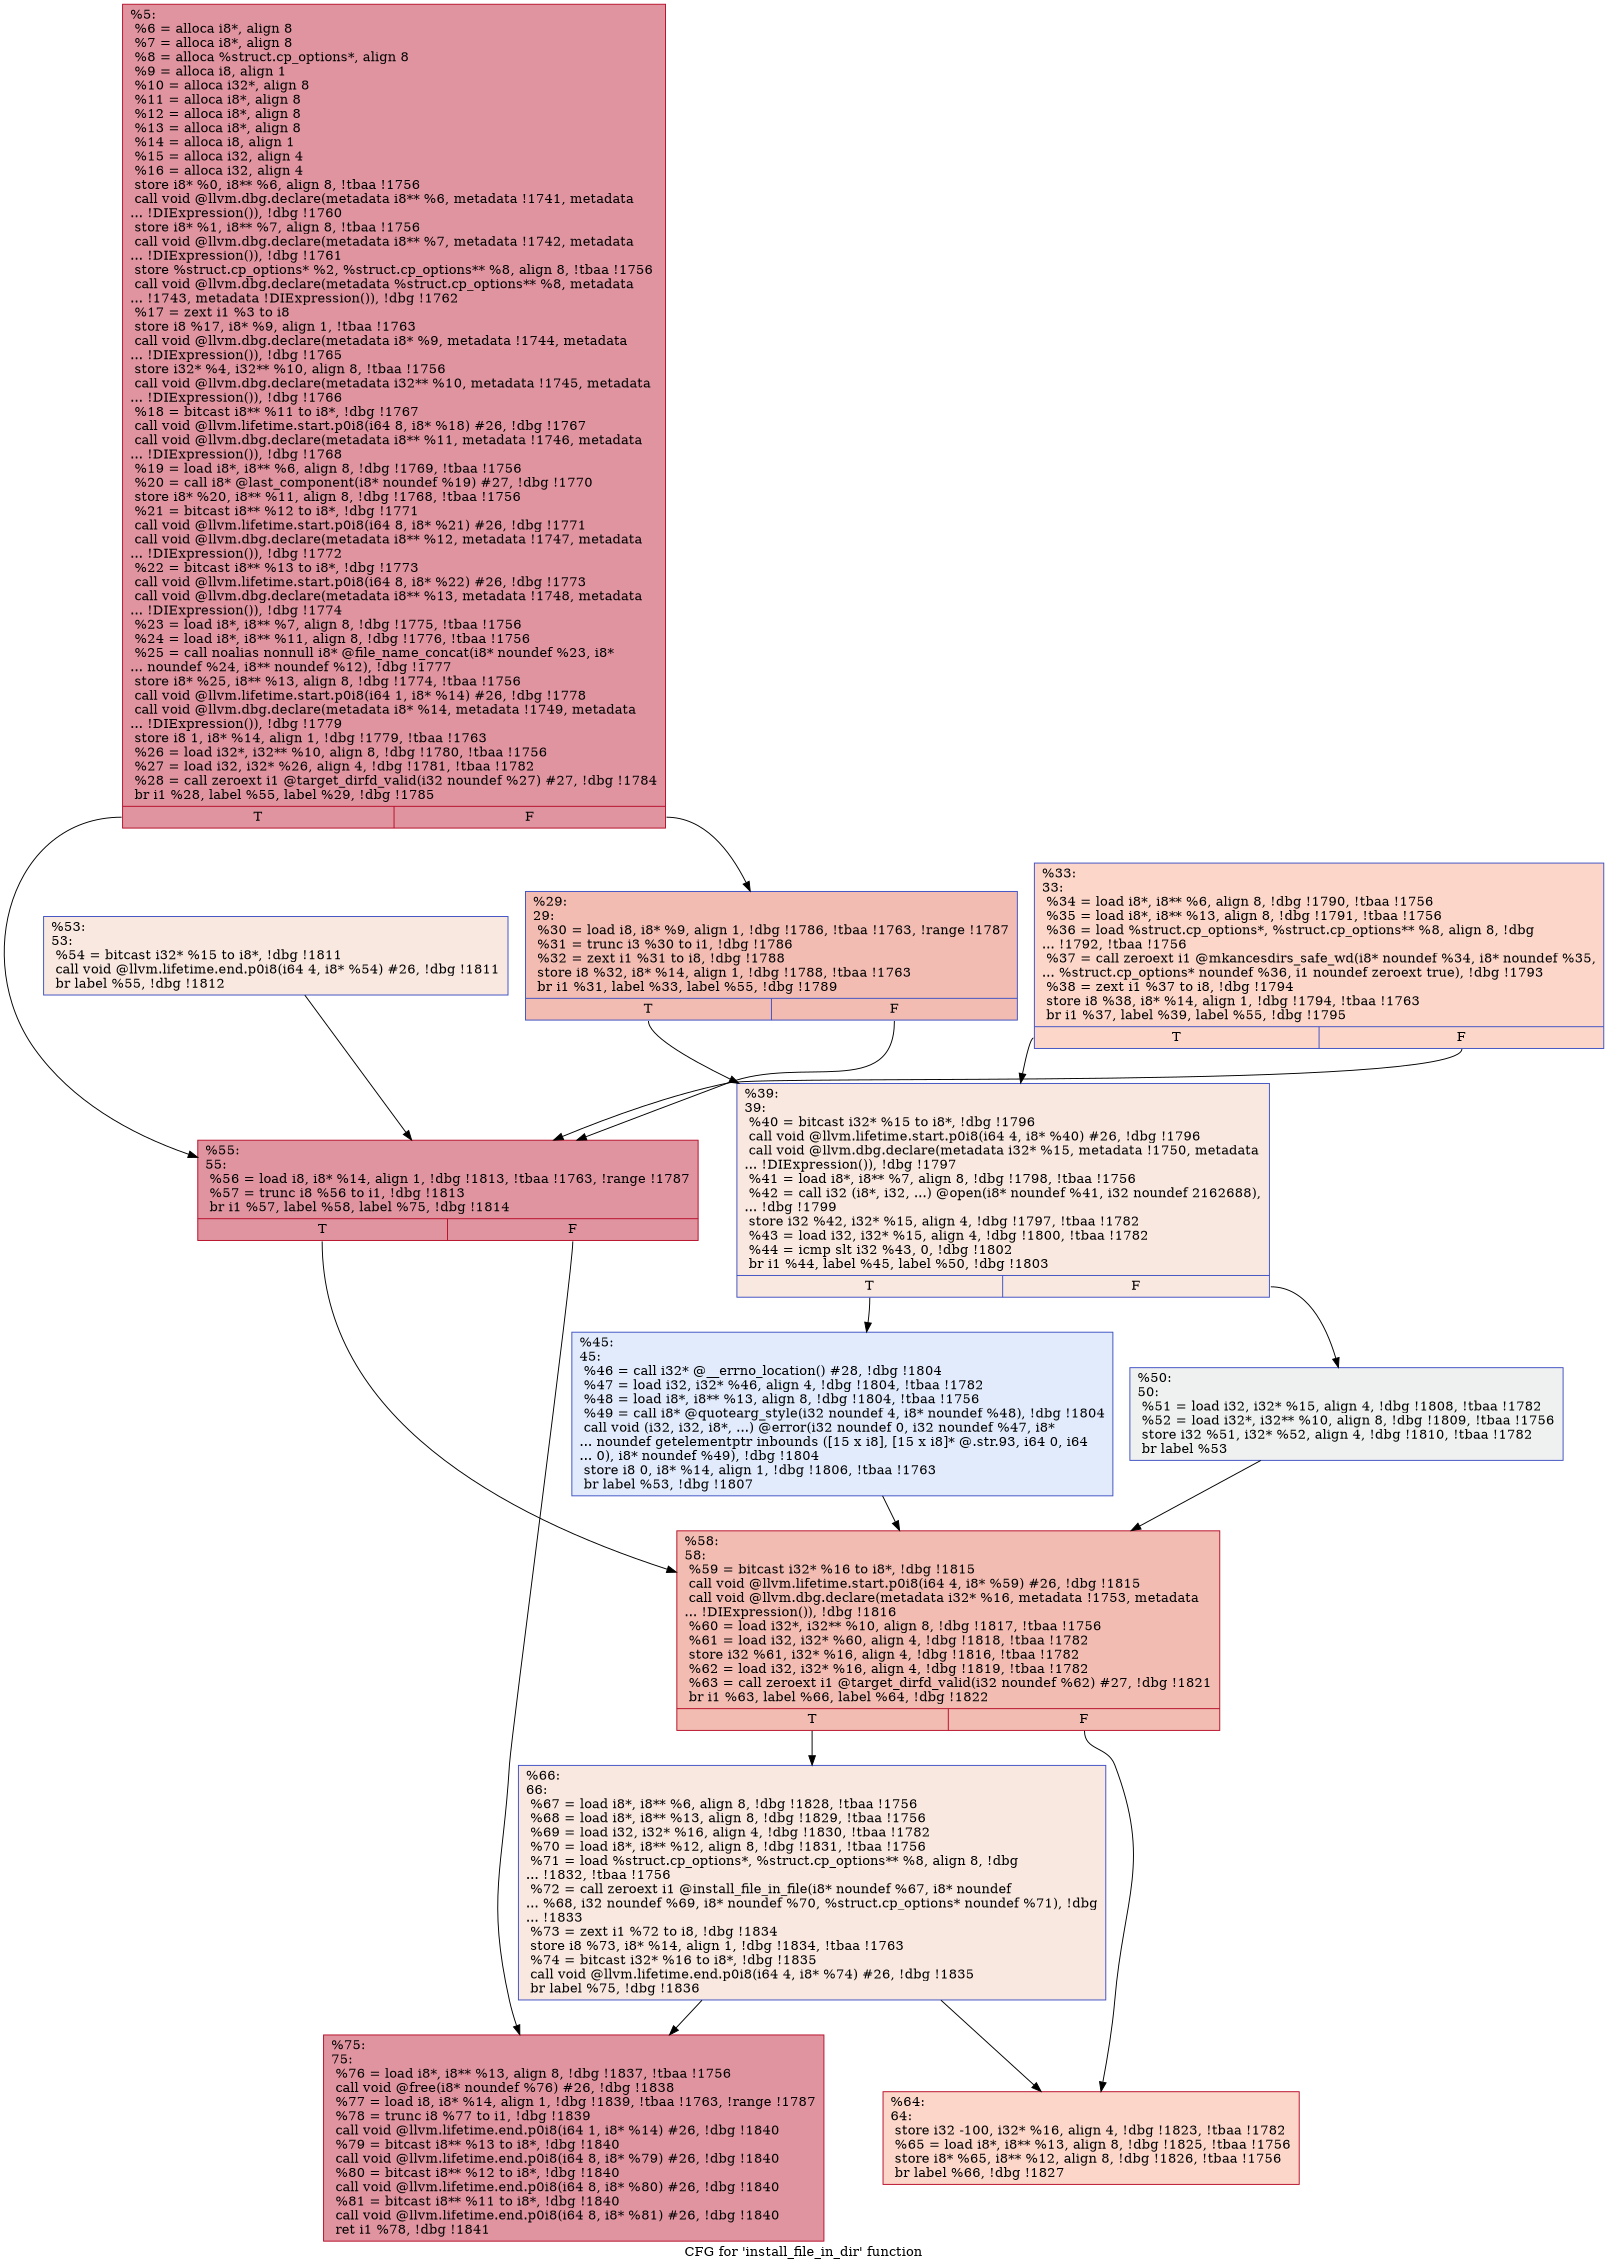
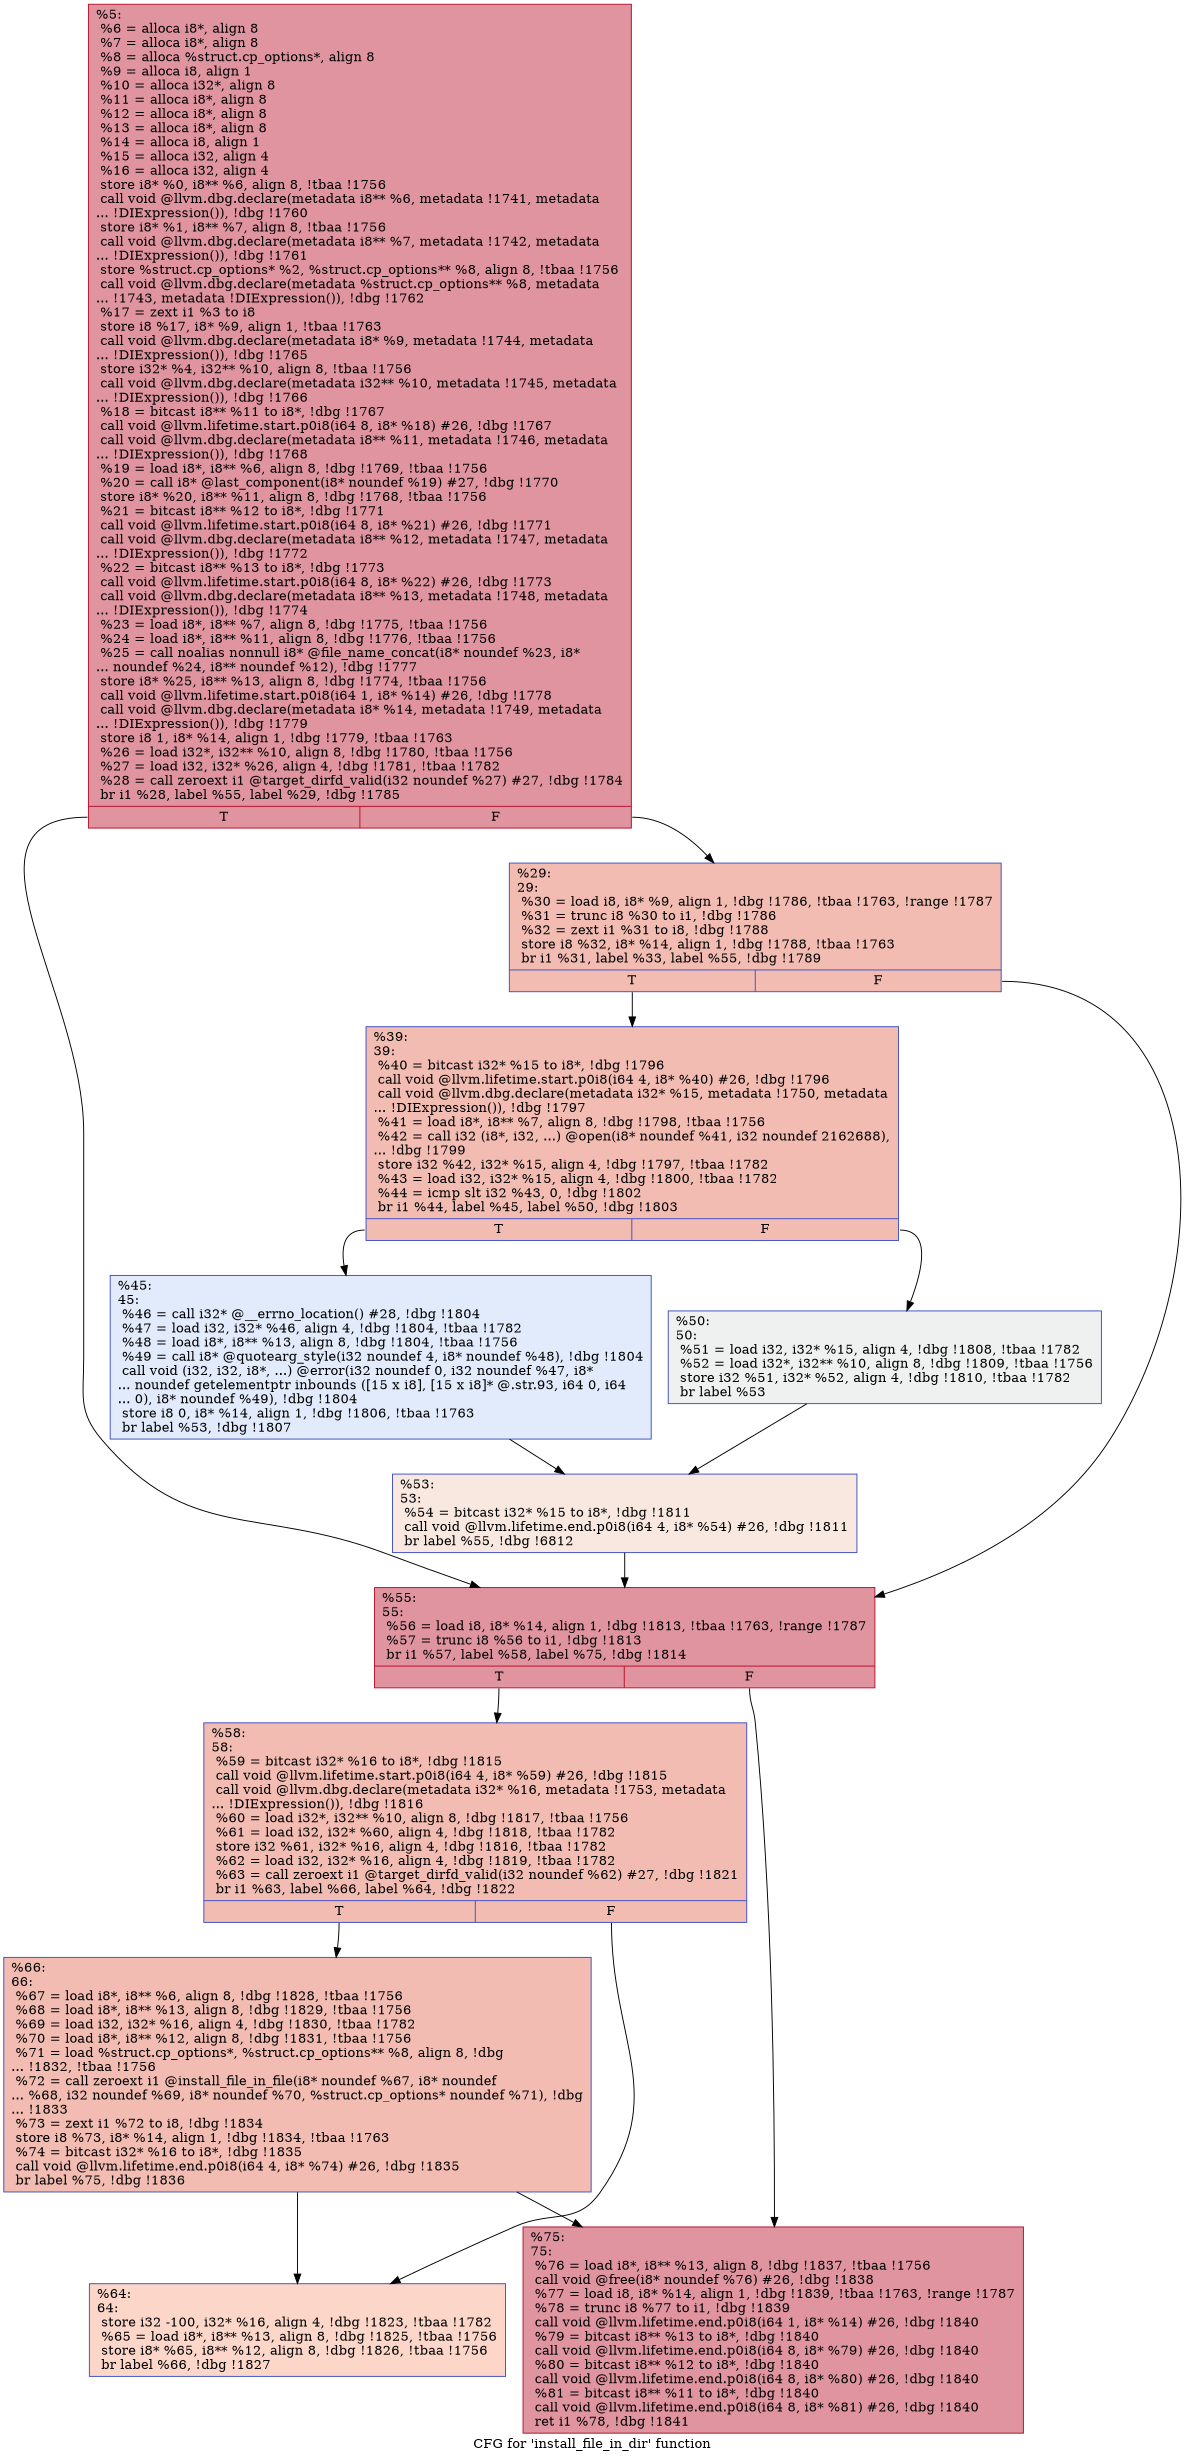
node "%29:": text "%31 = trunc i3 %30 to i1, !dbg !1786" -> "%31 = trunc i8 %30 to i1, !dbg !1786"
node "%33:": removed
node "%53:": text "br label %55, !dbg !1812" -> "br label %55, !dbg !6812"
node "%39:": fillcolor #f1ccb870 -> #e1675170
edge "%50:" -> "%58:": now "%50:" -> "%53:"
edge "%45:" -> "%58:": now "%45:" -> "%53:"
node "%58:": color #b70d28ff -> #3d50c3ff
node "%66:": fillcolor #f1ccb870 -> #e1675170
node "%64:": color #b70d28ff -> #3d50c3ff
